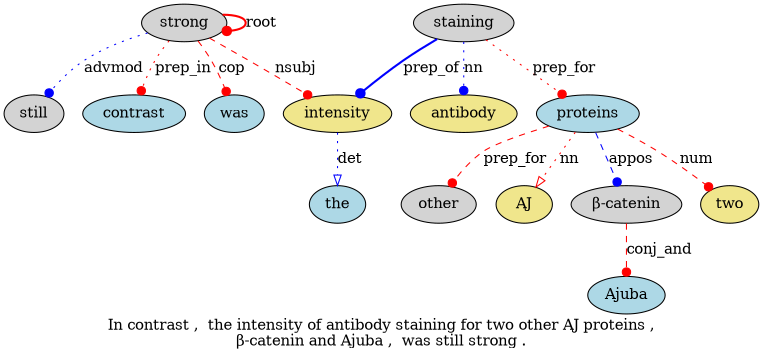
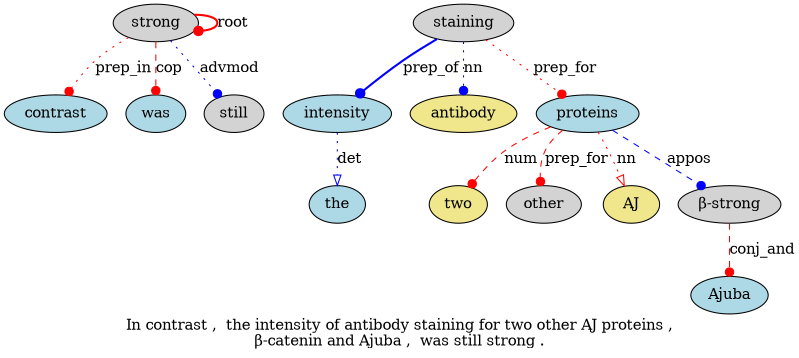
edge "strong" -> "intensity": removed, label "nsubj"
node "intensity": fillcolor khaki -> lightblue
node "β-catenin": label "β-catenin" -> "β-strong"
